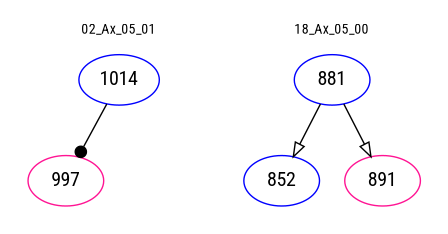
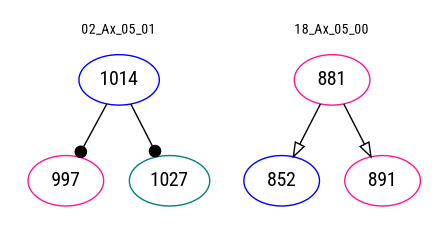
node "881": color blue -> deeppink
node "1027": added
